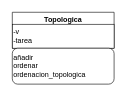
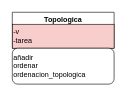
node "-v -tarea": fillcolor #ffffff -> #f8cecc
